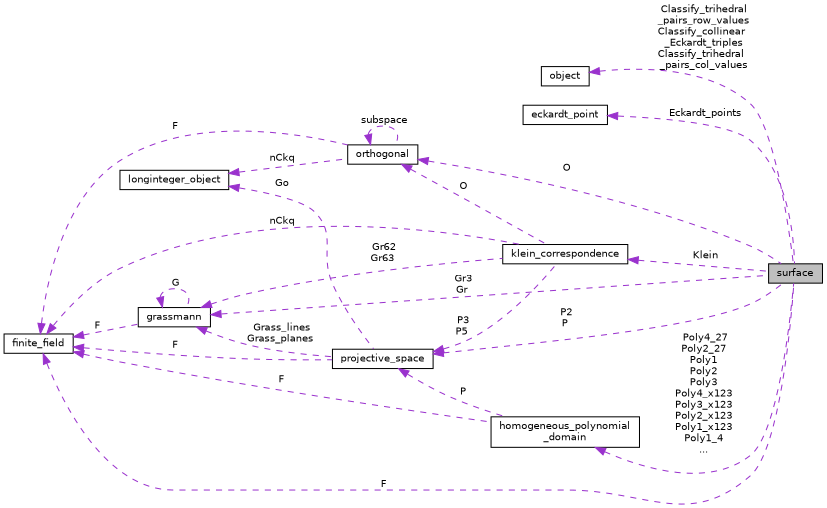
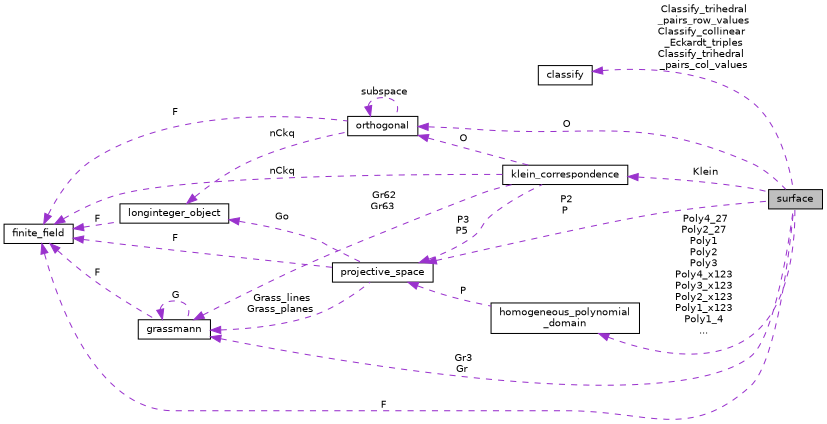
node "object": label "object" -> "classify"
node "eckardt_point": removed
edge "homogeneous_polynomial _domain" -> "finite_field": now "longinteger_object" -> "finite_field"
